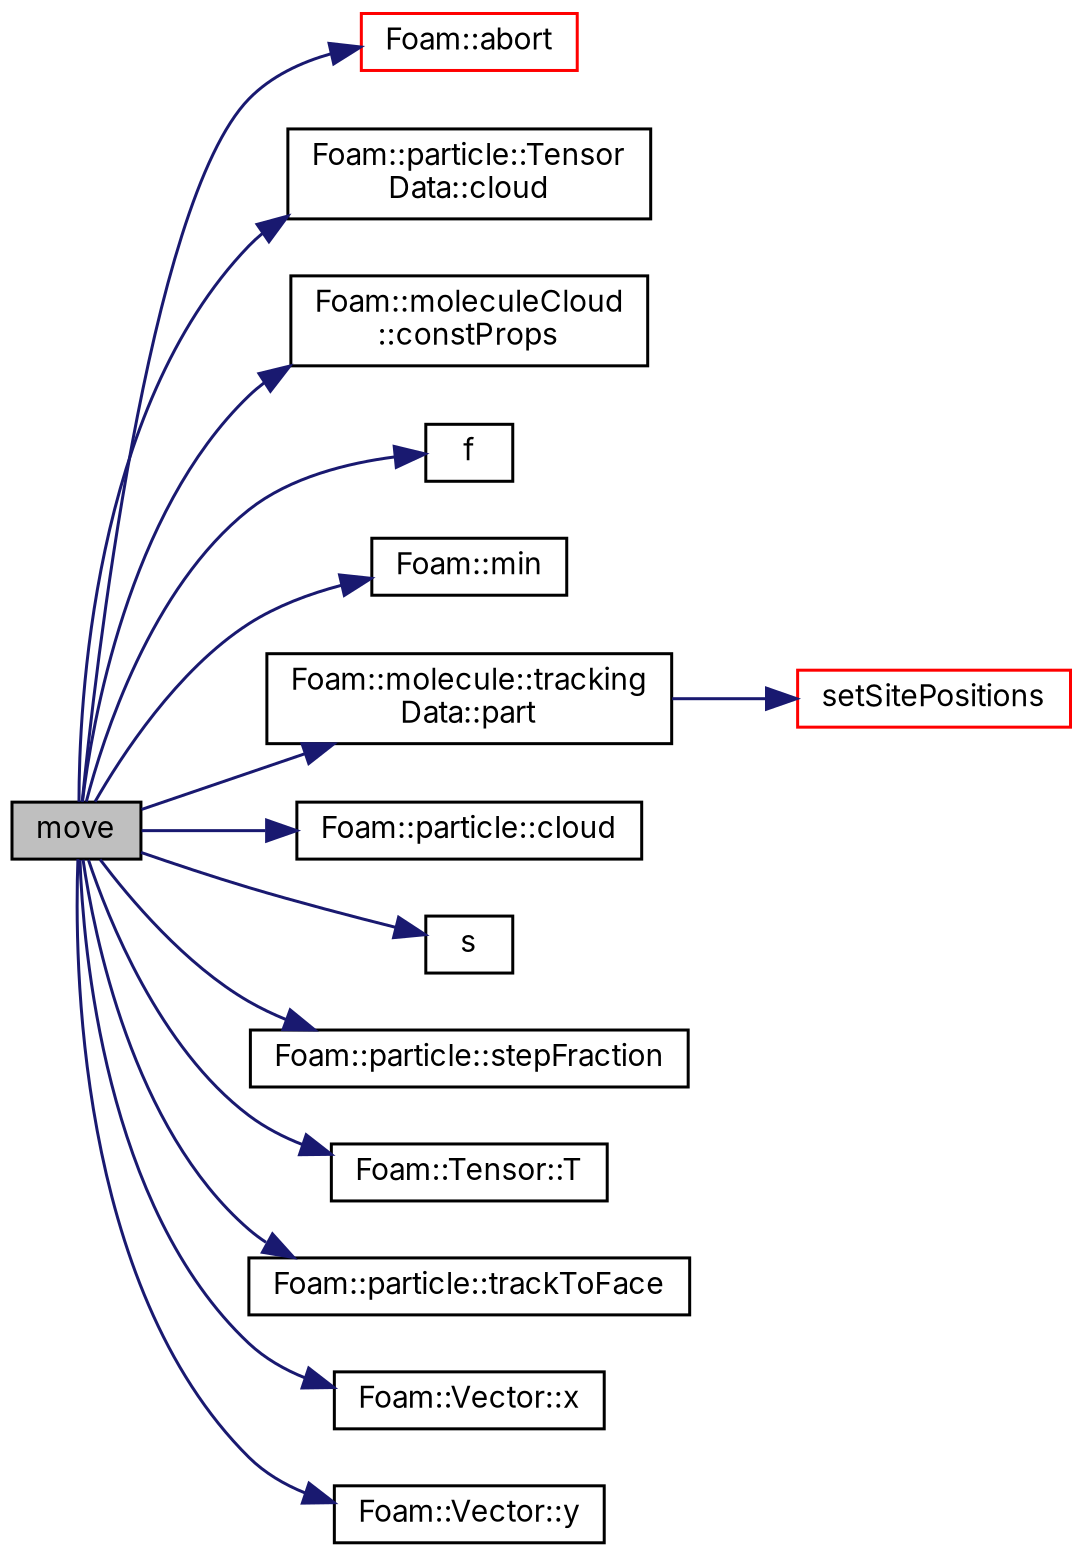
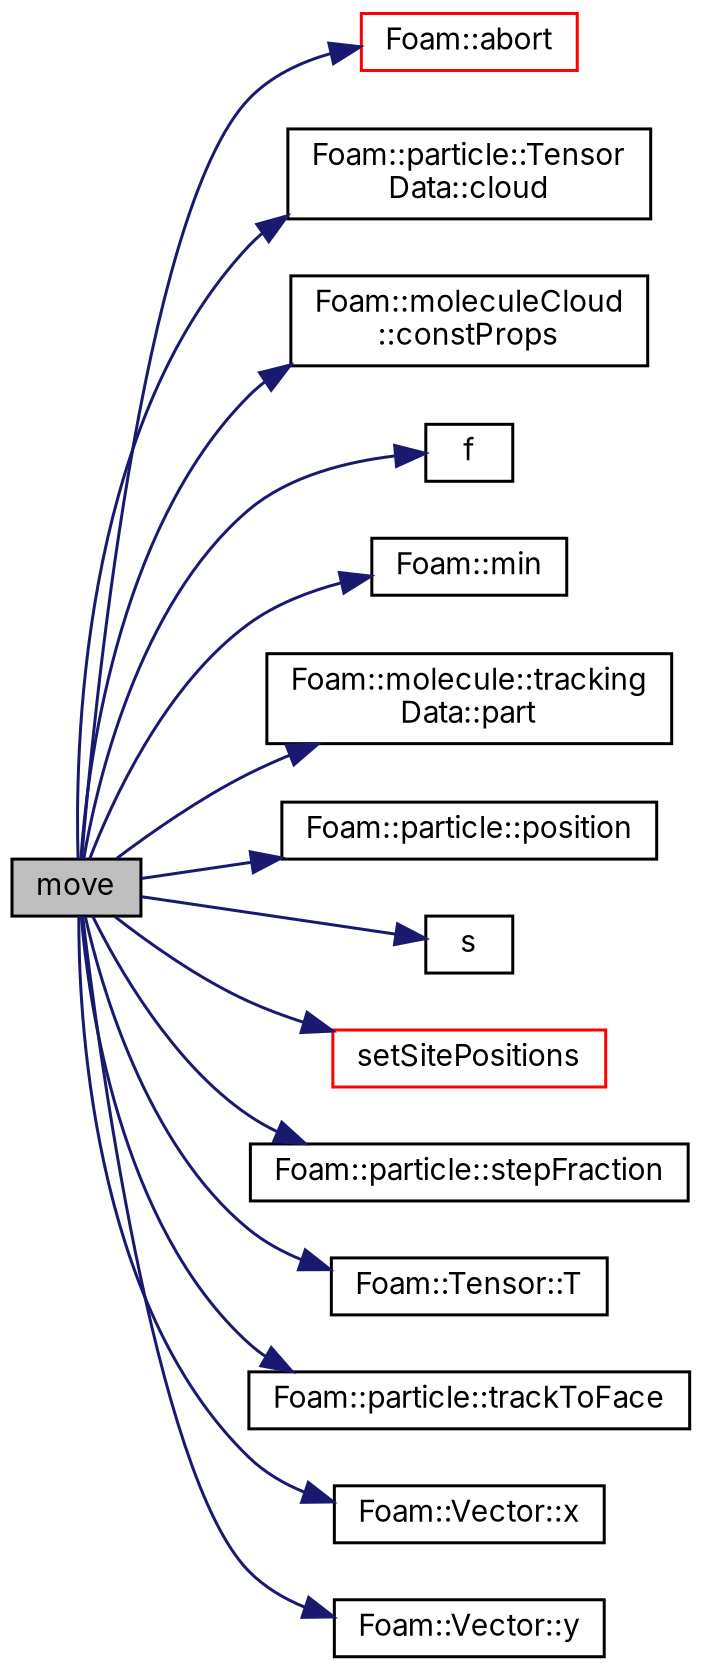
edge "Foam::molecule::tracking Data::part" -> "setSitePositions": now "move" -> "setSitePositions"
node "Foam::particle::cloud": label "Foam::particle::cloud" -> "Foam::particle::position"
